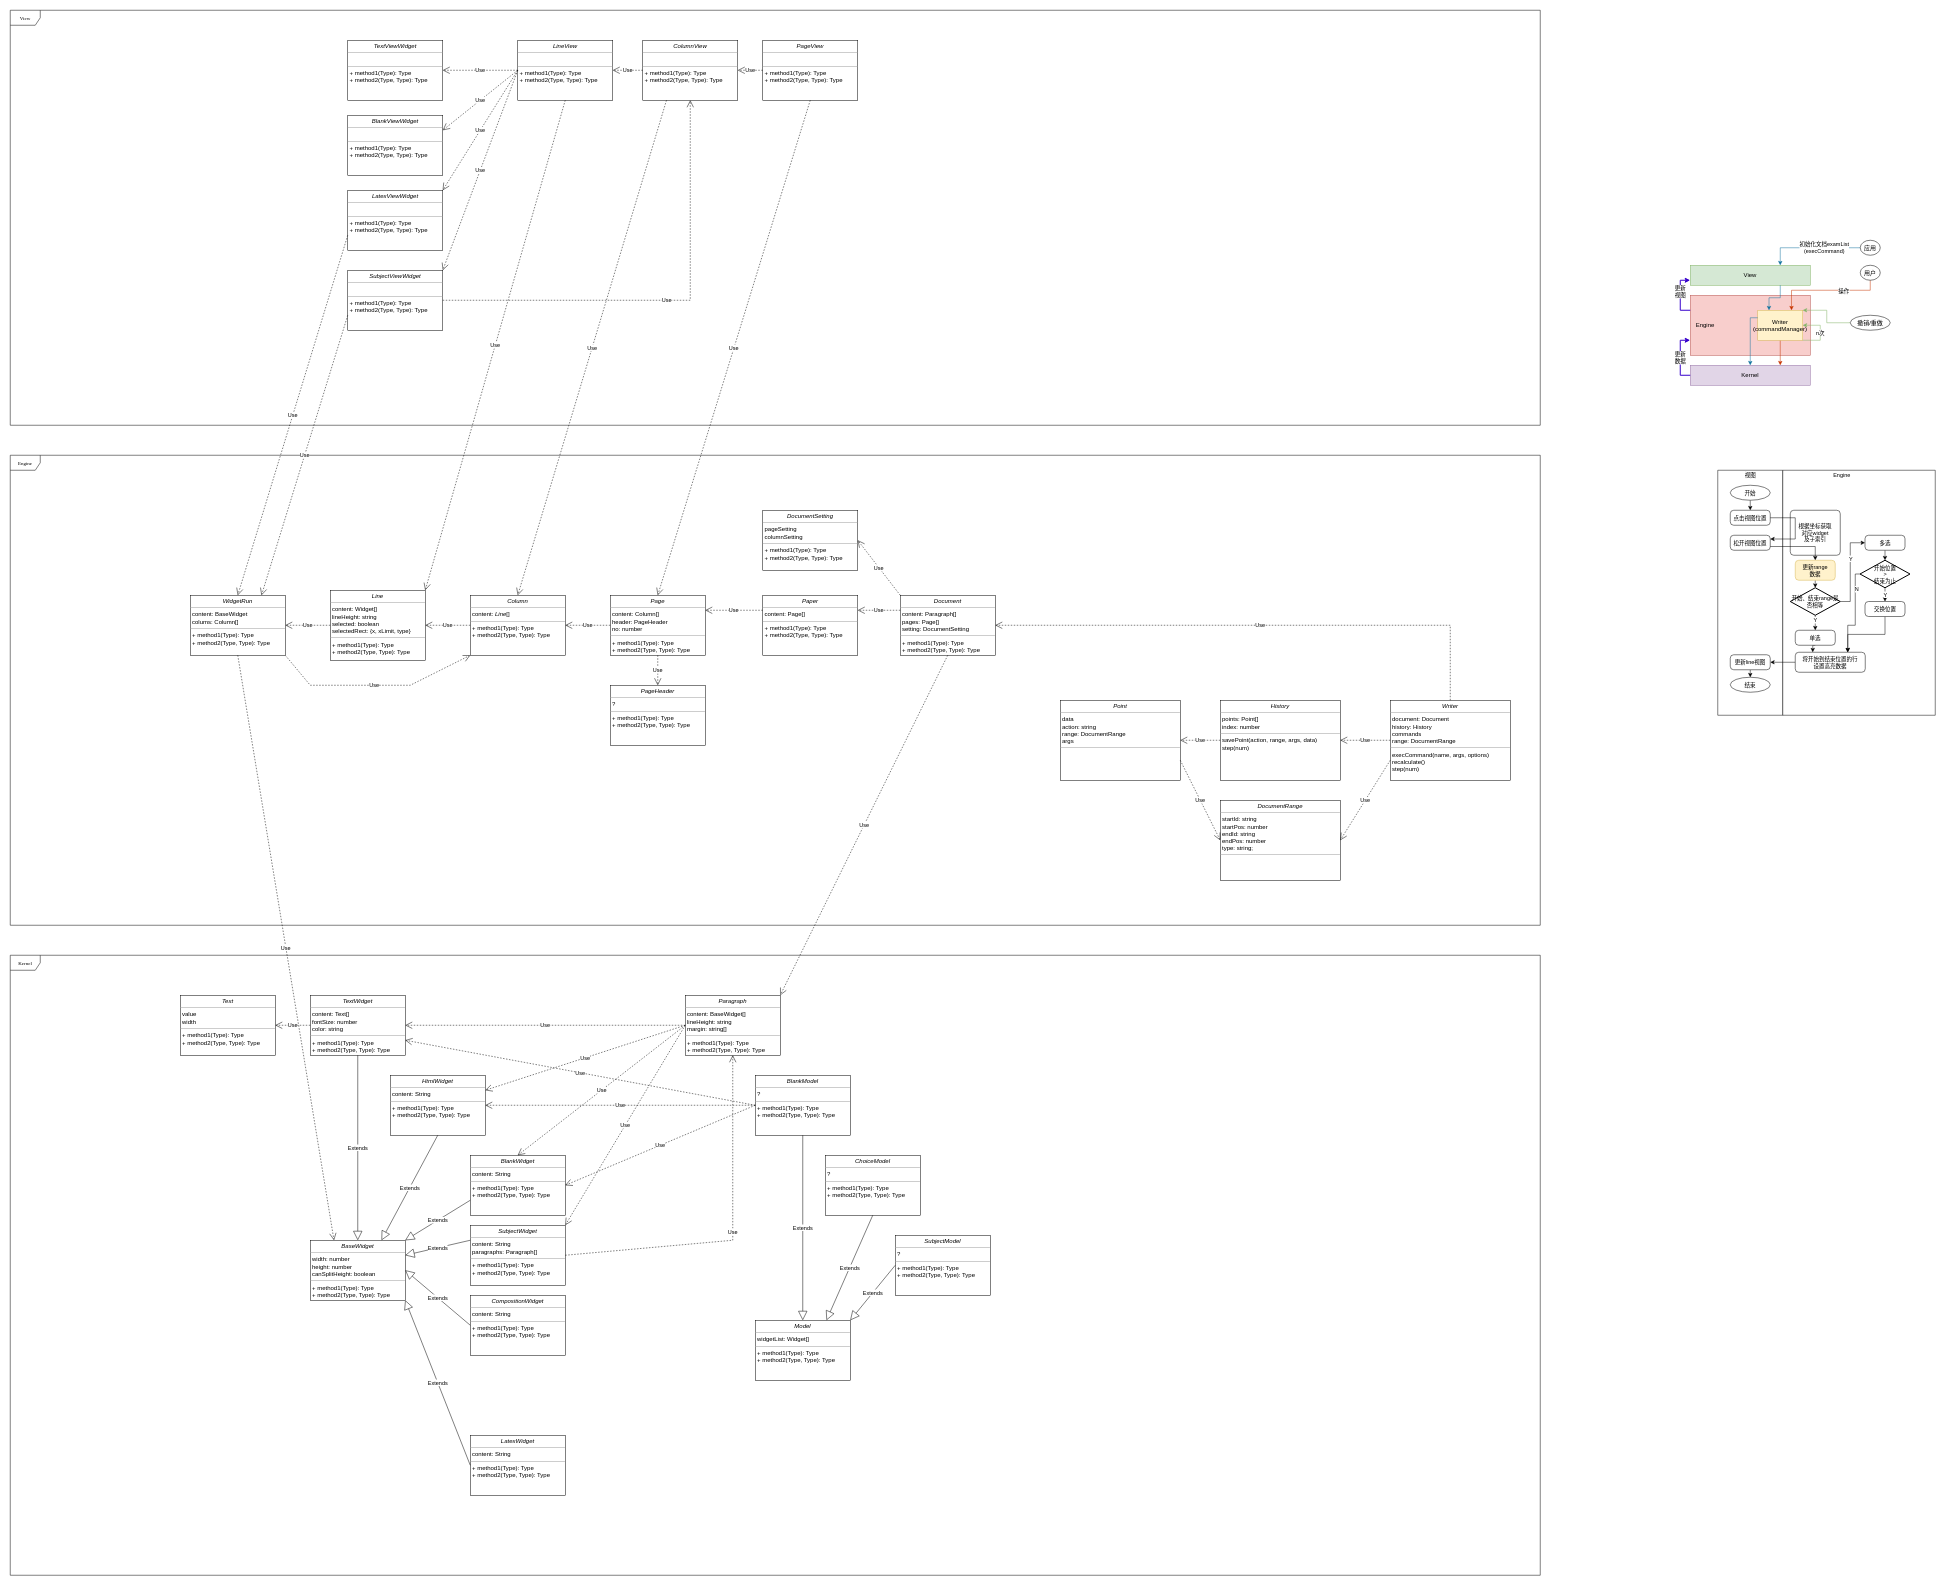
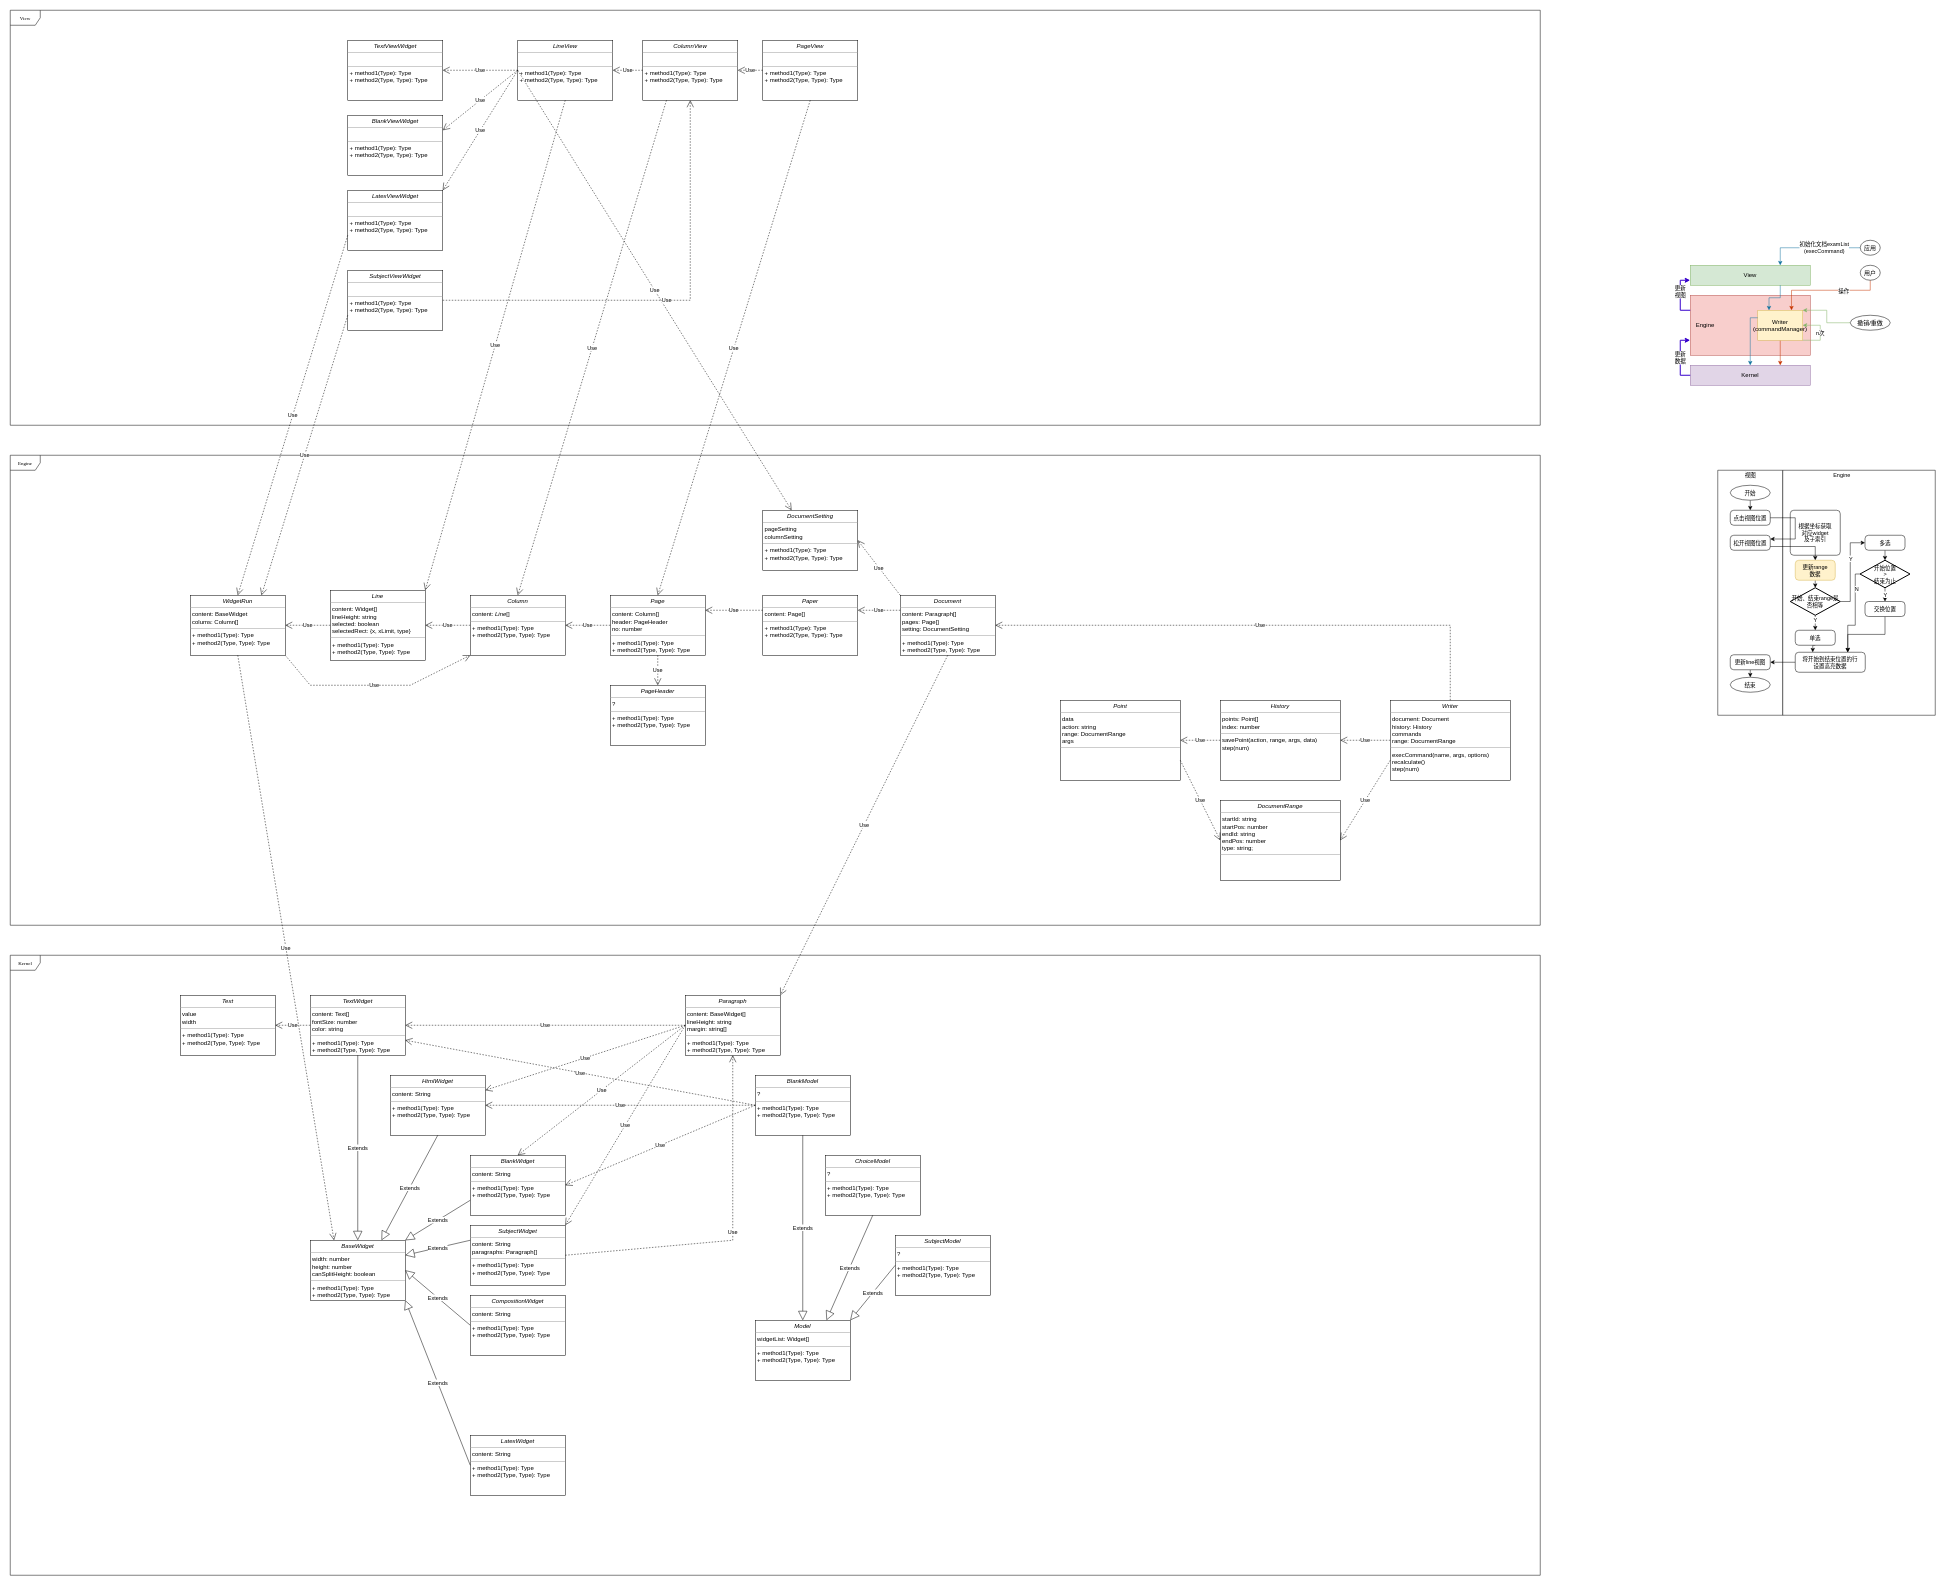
edge "LineView + method1(Type): Type + method2(Type, Type): Type" -> "SubjectViewWidget + method1(Type): Type + method2(Type, Type): Type": now "LineView + method1(Type): Type + method2(Type, Type): Type" -> "DocumentSetting pageSetting columnSetting + method1(Type): Type + method2(Type, Type): Type"
